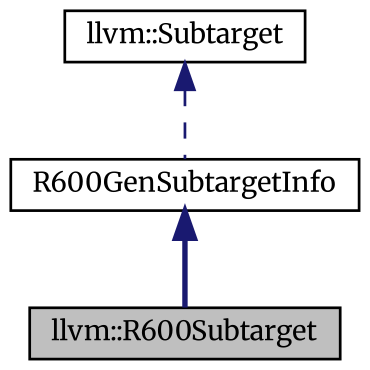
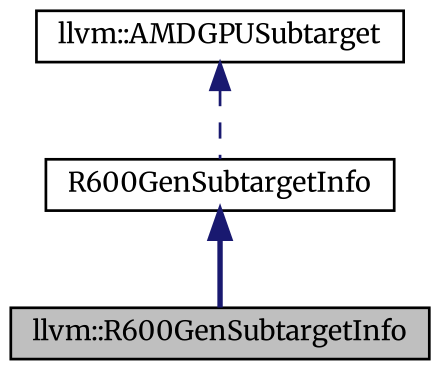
node "llvm::Subtarget": label "llvm::Subtarget" -> "llvm::AMDGPUSubtarget"
node "llvm::R600Subtarget": label "llvm::R600Subtarget" -> "llvm::R600GenSubtargetInfo"
